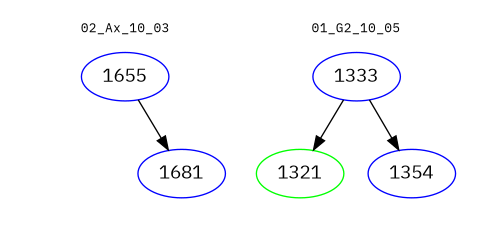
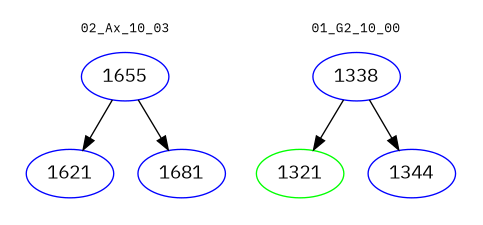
cluster "01_G2_10_05": label "01_G2_10_05" -> "01_G2_10_00"
node "1333": label "1333" -> "1338"
node "1621": added
node "1354": label "1354" -> "1344"
